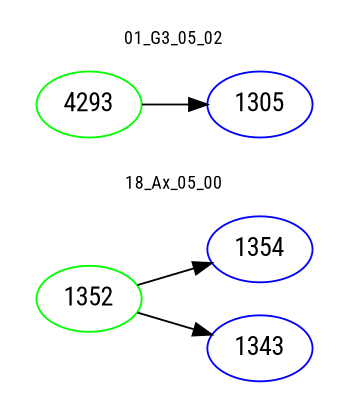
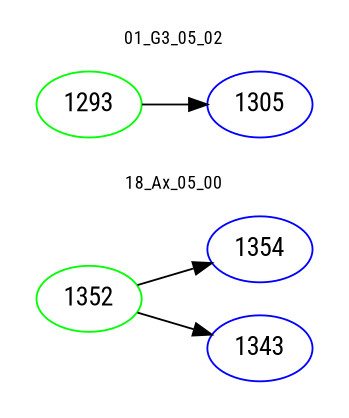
node "4293": label "4293" -> "1293"
